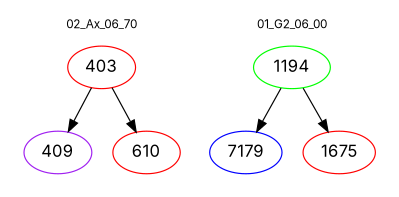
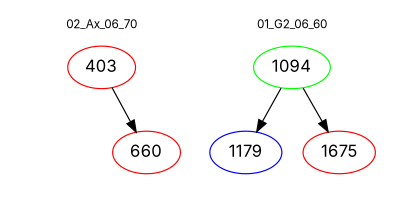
cluster "01_G2_06_00": label "01_G2_06_00" -> "01_G2_06_60"
node "1194": label "1194" -> "1094"
node "409": removed
node "610": label "610" -> "660"
node "7179": label "7179" -> "1179"
